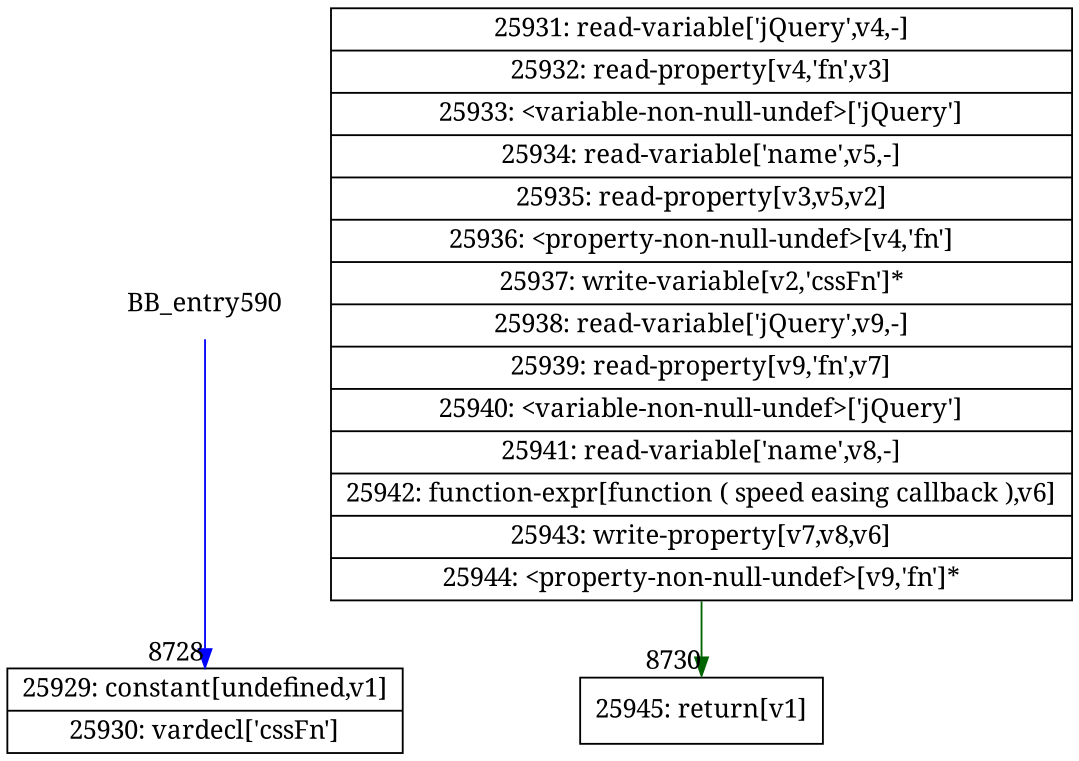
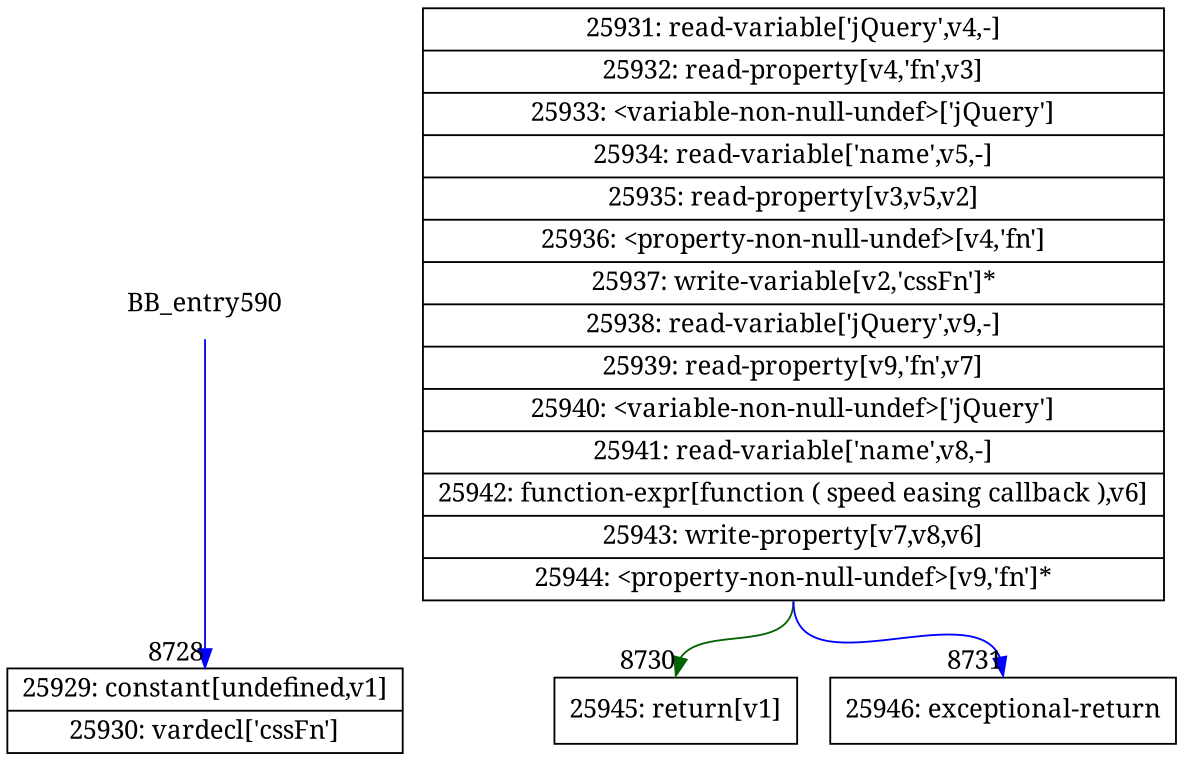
node "25946: exceptional-return": added
